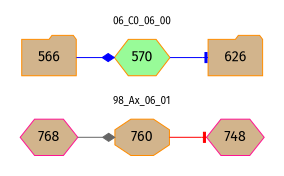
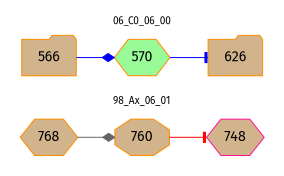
node "768": color deeppink -> darkorange
